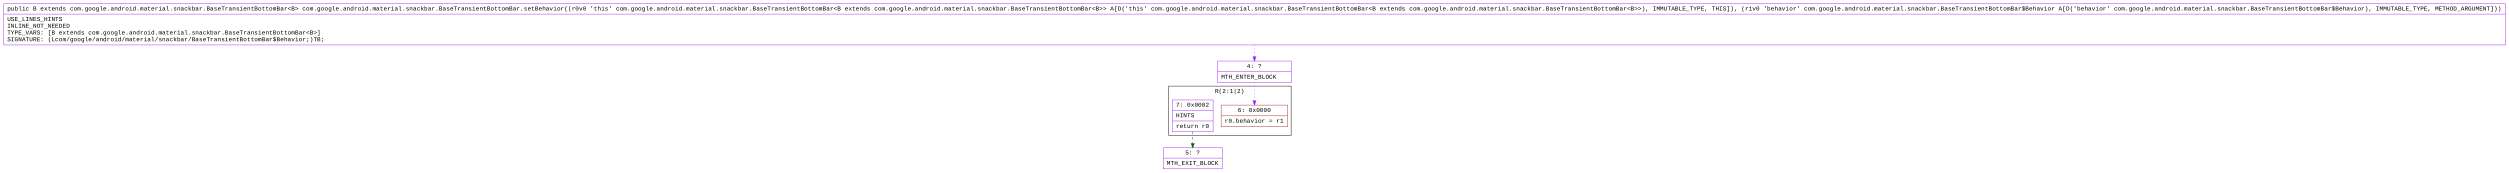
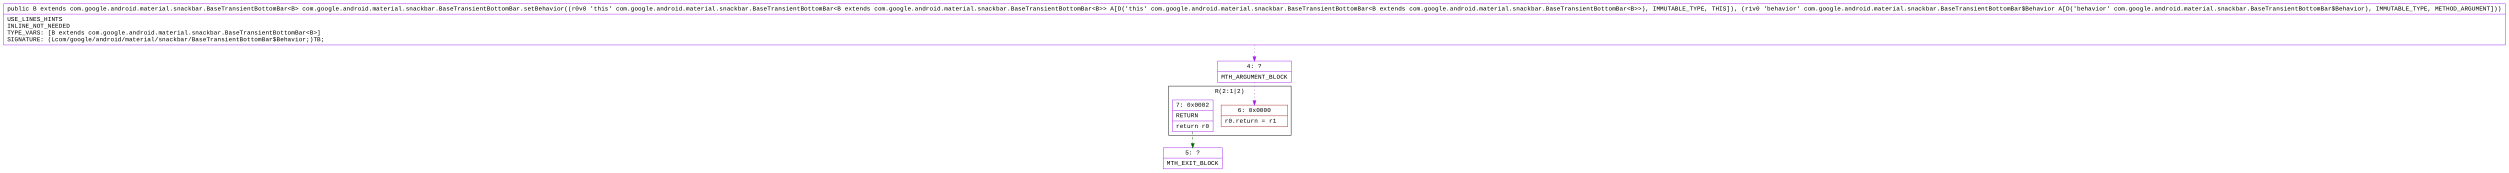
node "4: ?": text "MTH_ENTER_BLOCK" -> "MTH_ARGUMENT_BLOCK"
node "7: 0x0002": text "HINTS" -> "RETURN"
node "6: 0x0000": text "r0.behavior = r1" -> "r0.return = r1"
